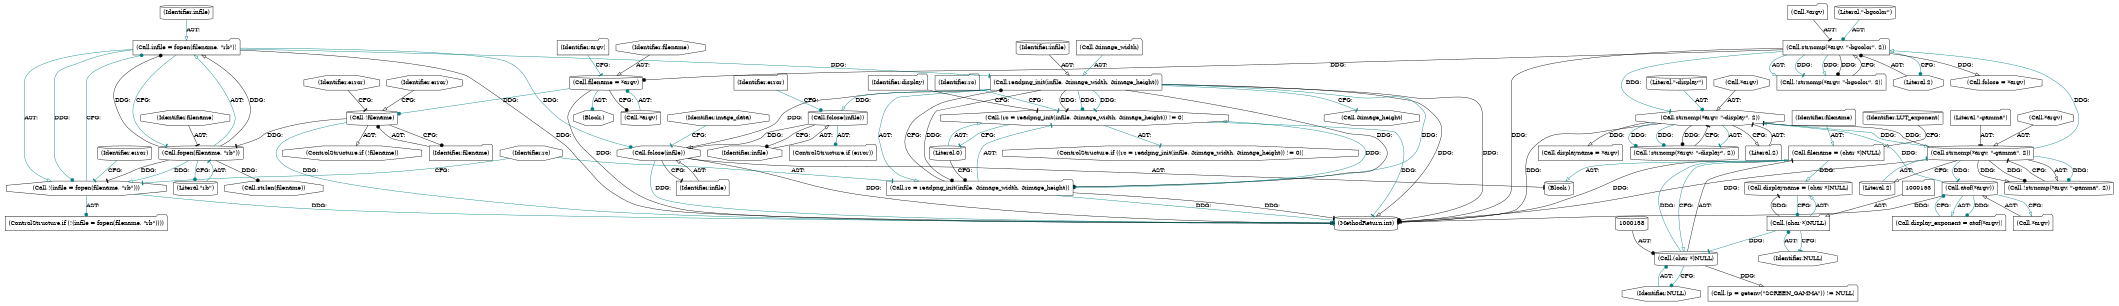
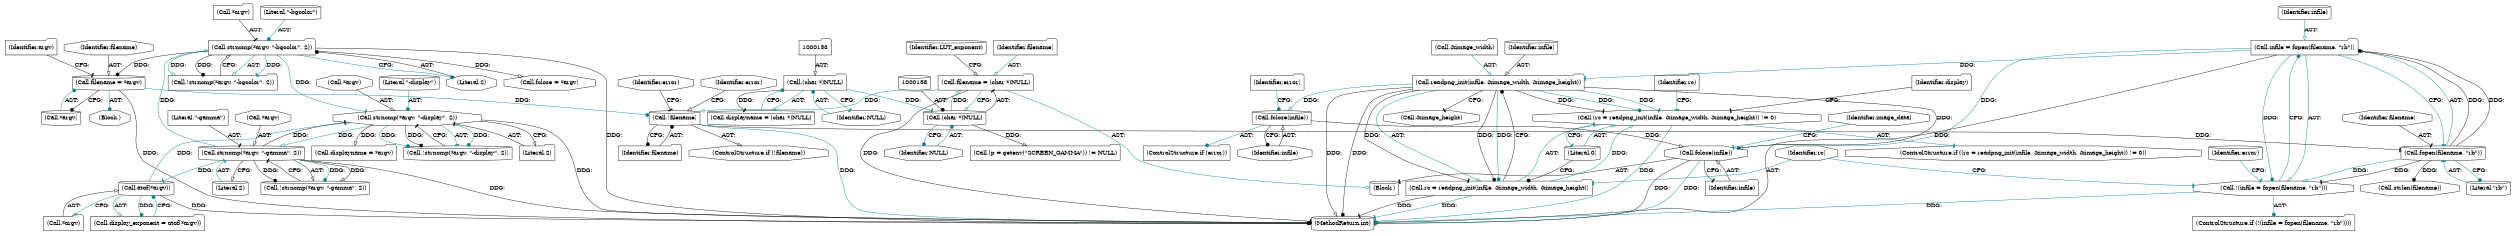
edge "(Identifier,argv)" -> "(Call,filename = *argv)": color teal -> black
edge "(Call,readpng_init(infile, &image_width, &image_height))" -> "(Call,&image_height)": color teal -> black
edge "(Call,filename = (char *)NULL)" -> "(Call,displayname = (char *)NULL)": now "(Call,filename = (char *)NULL)" -> "(Call,!filename)"
